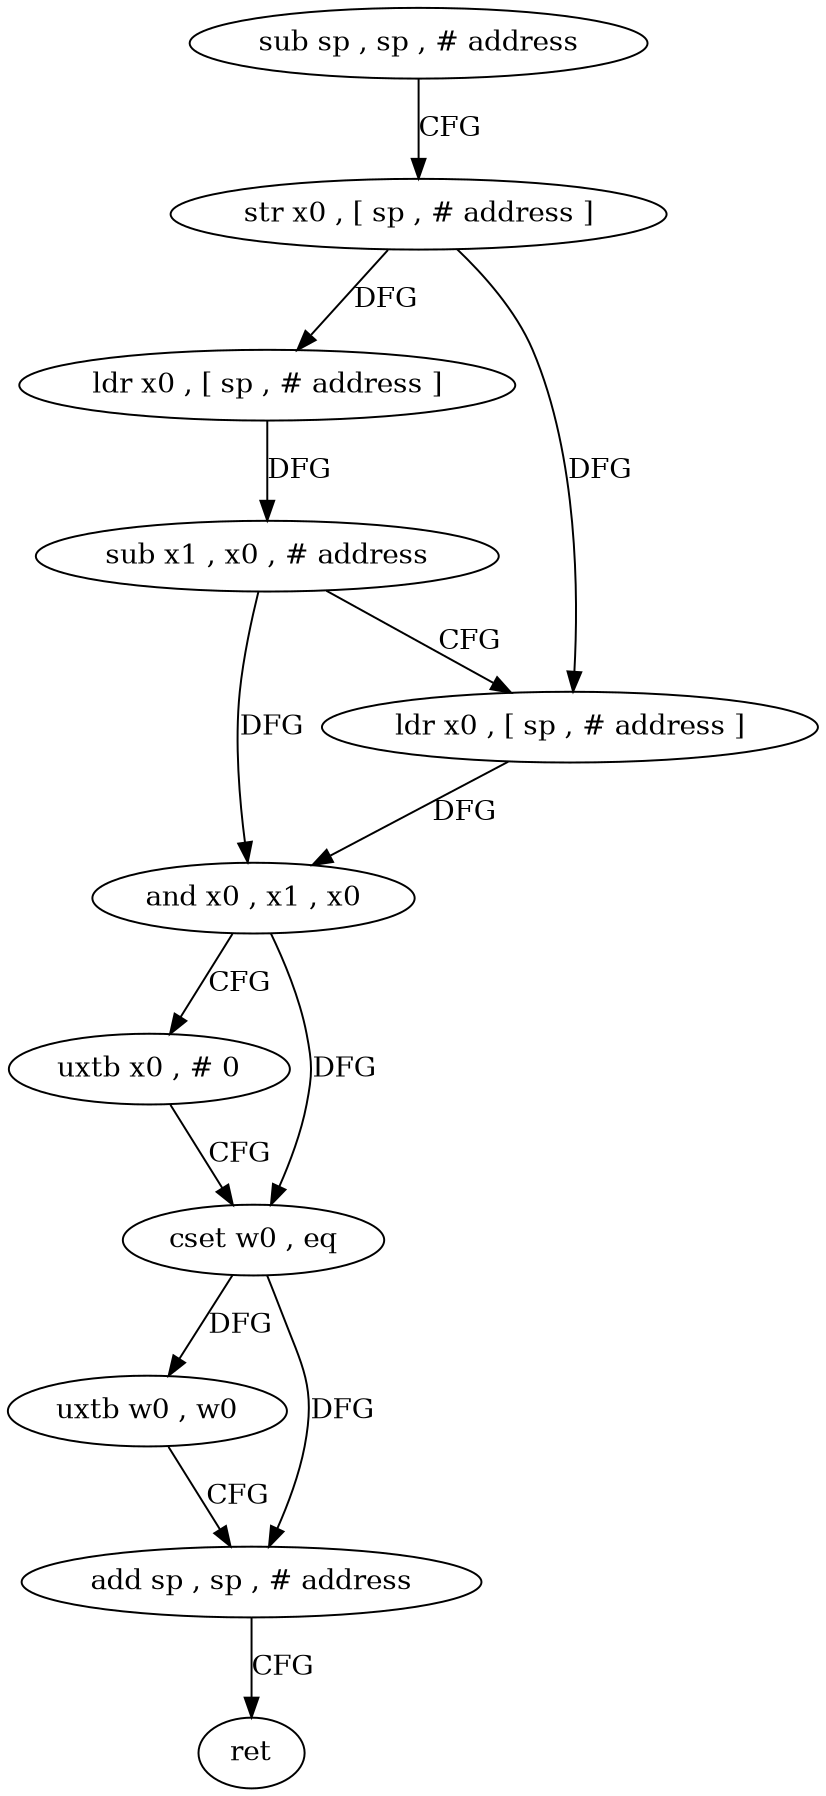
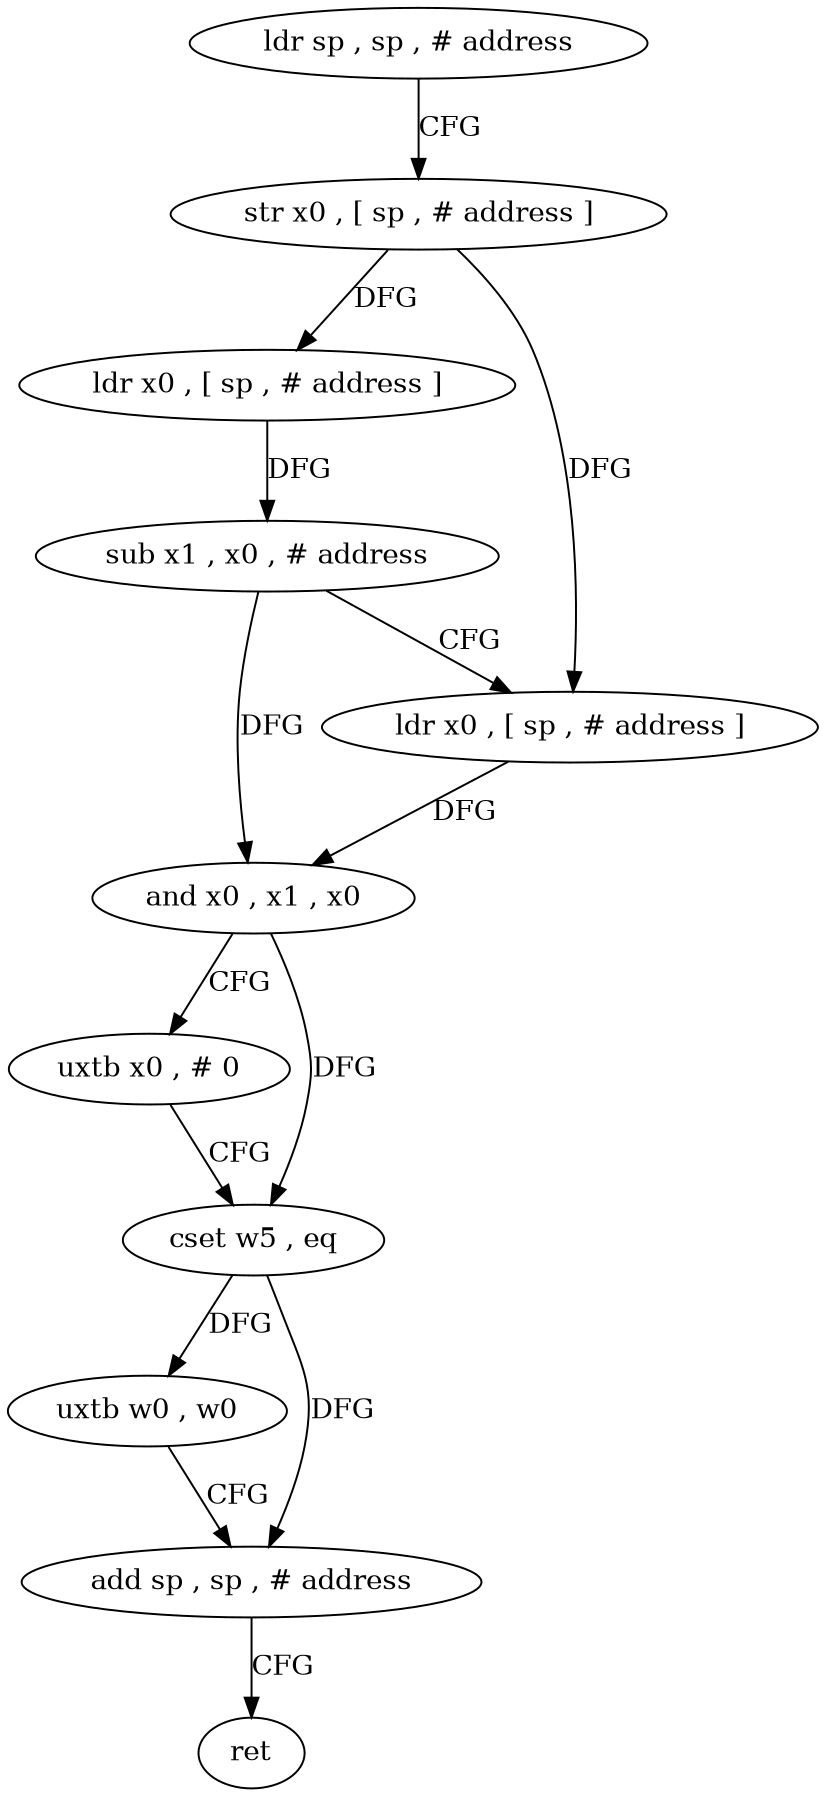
node "sub sp , sp , # address": label "sub sp , sp , # address" -> "ldr sp , sp , # address"
node "cset w0 , eq": label "cset w0 , eq" -> "cset w5 , eq"
